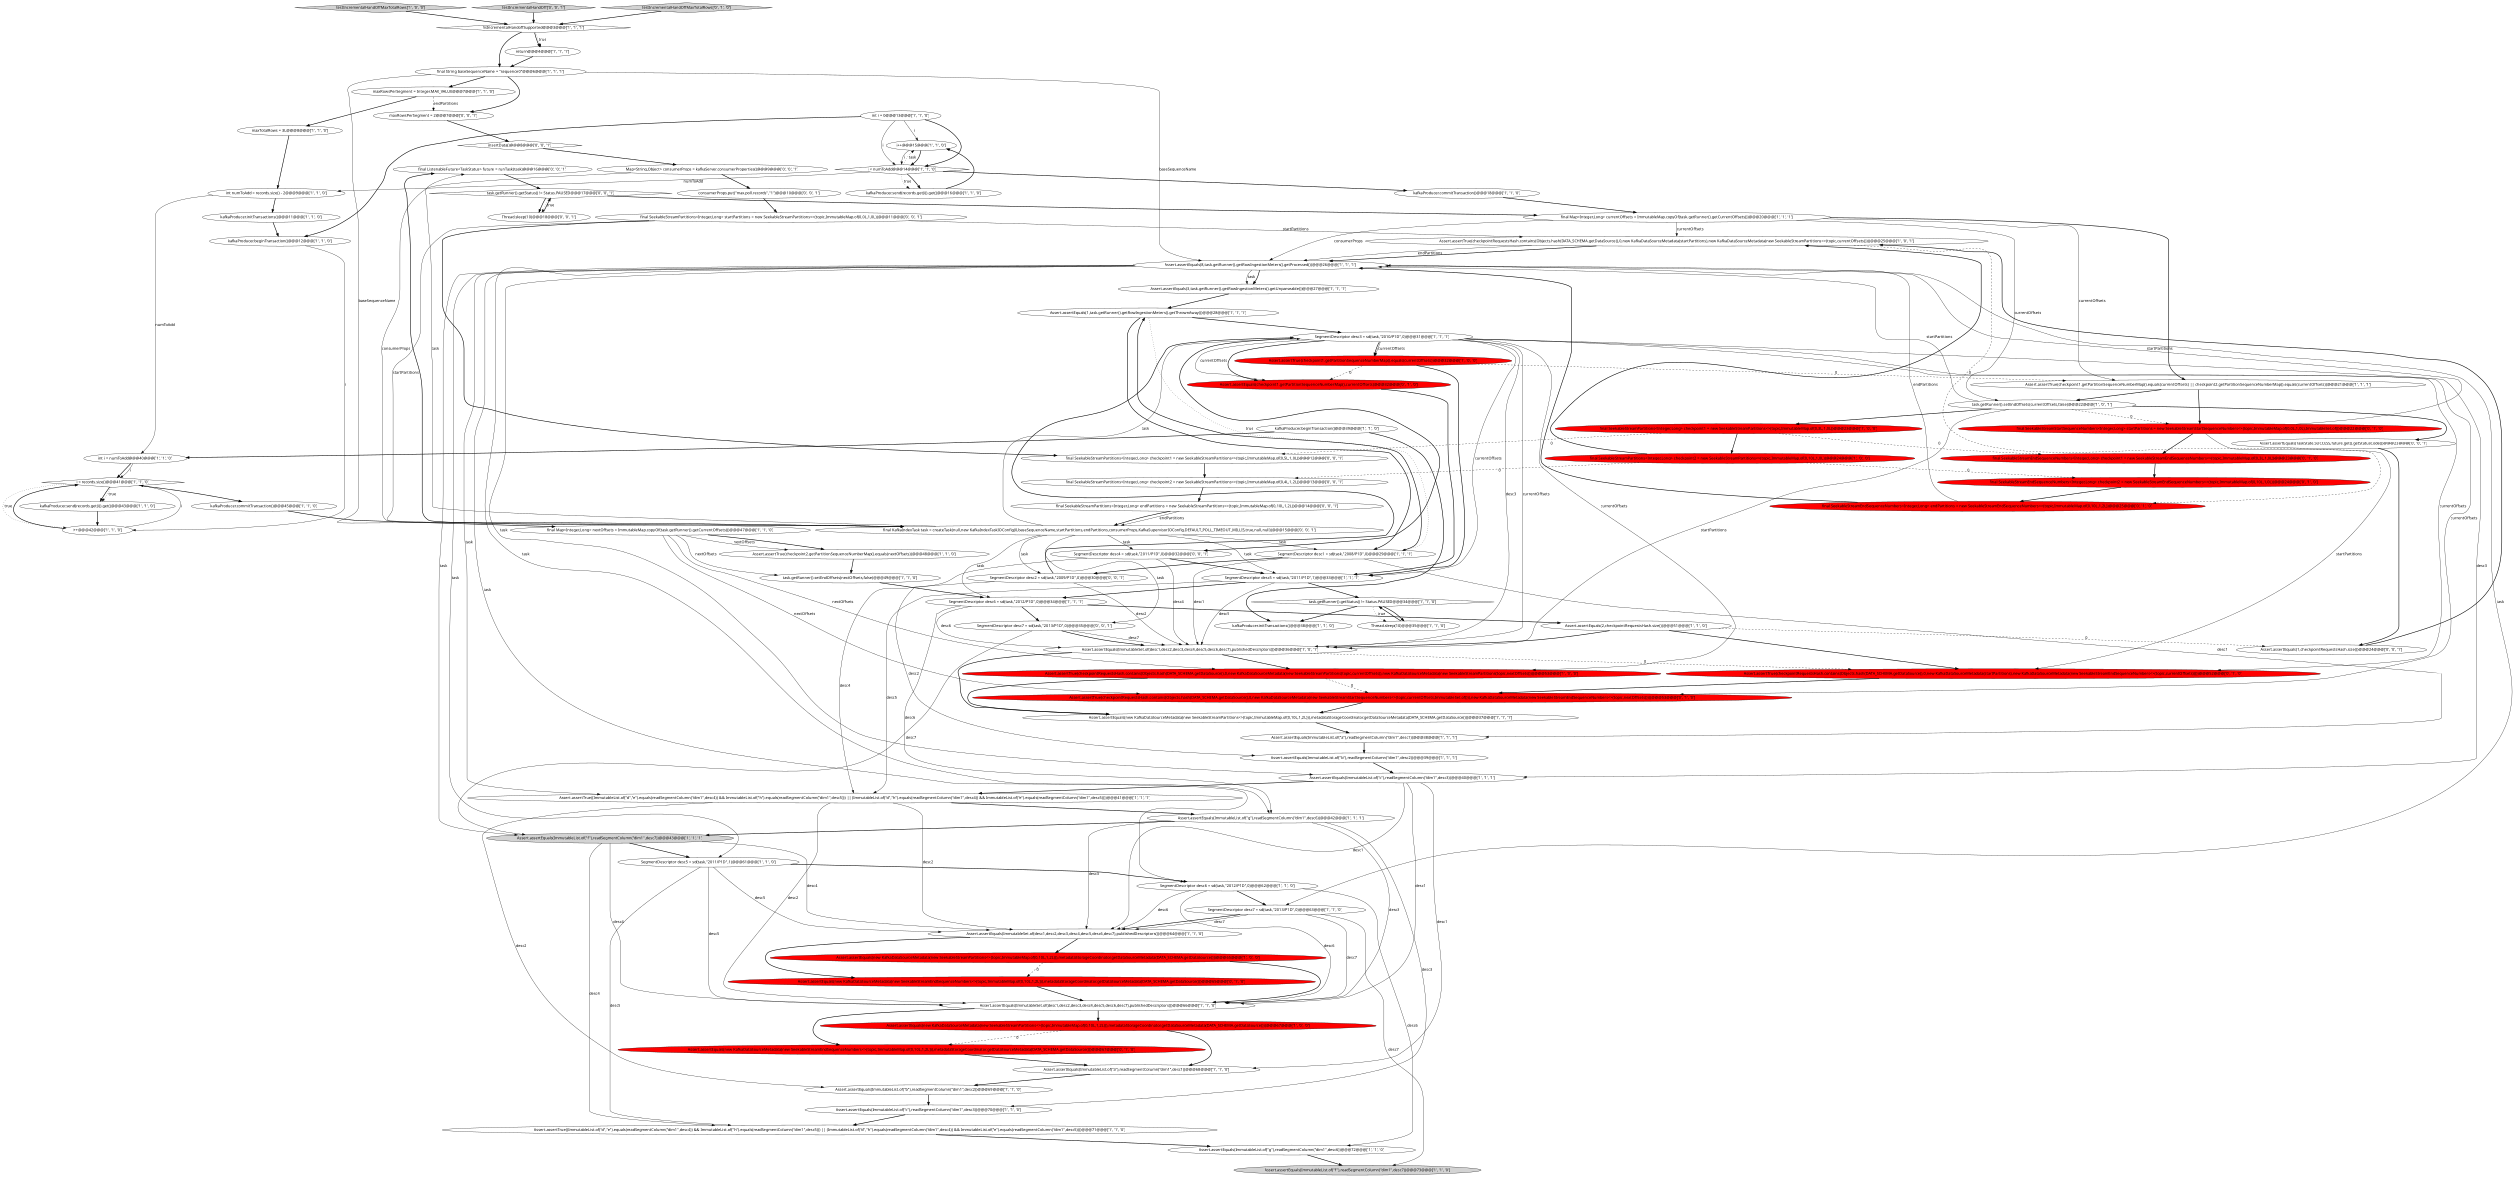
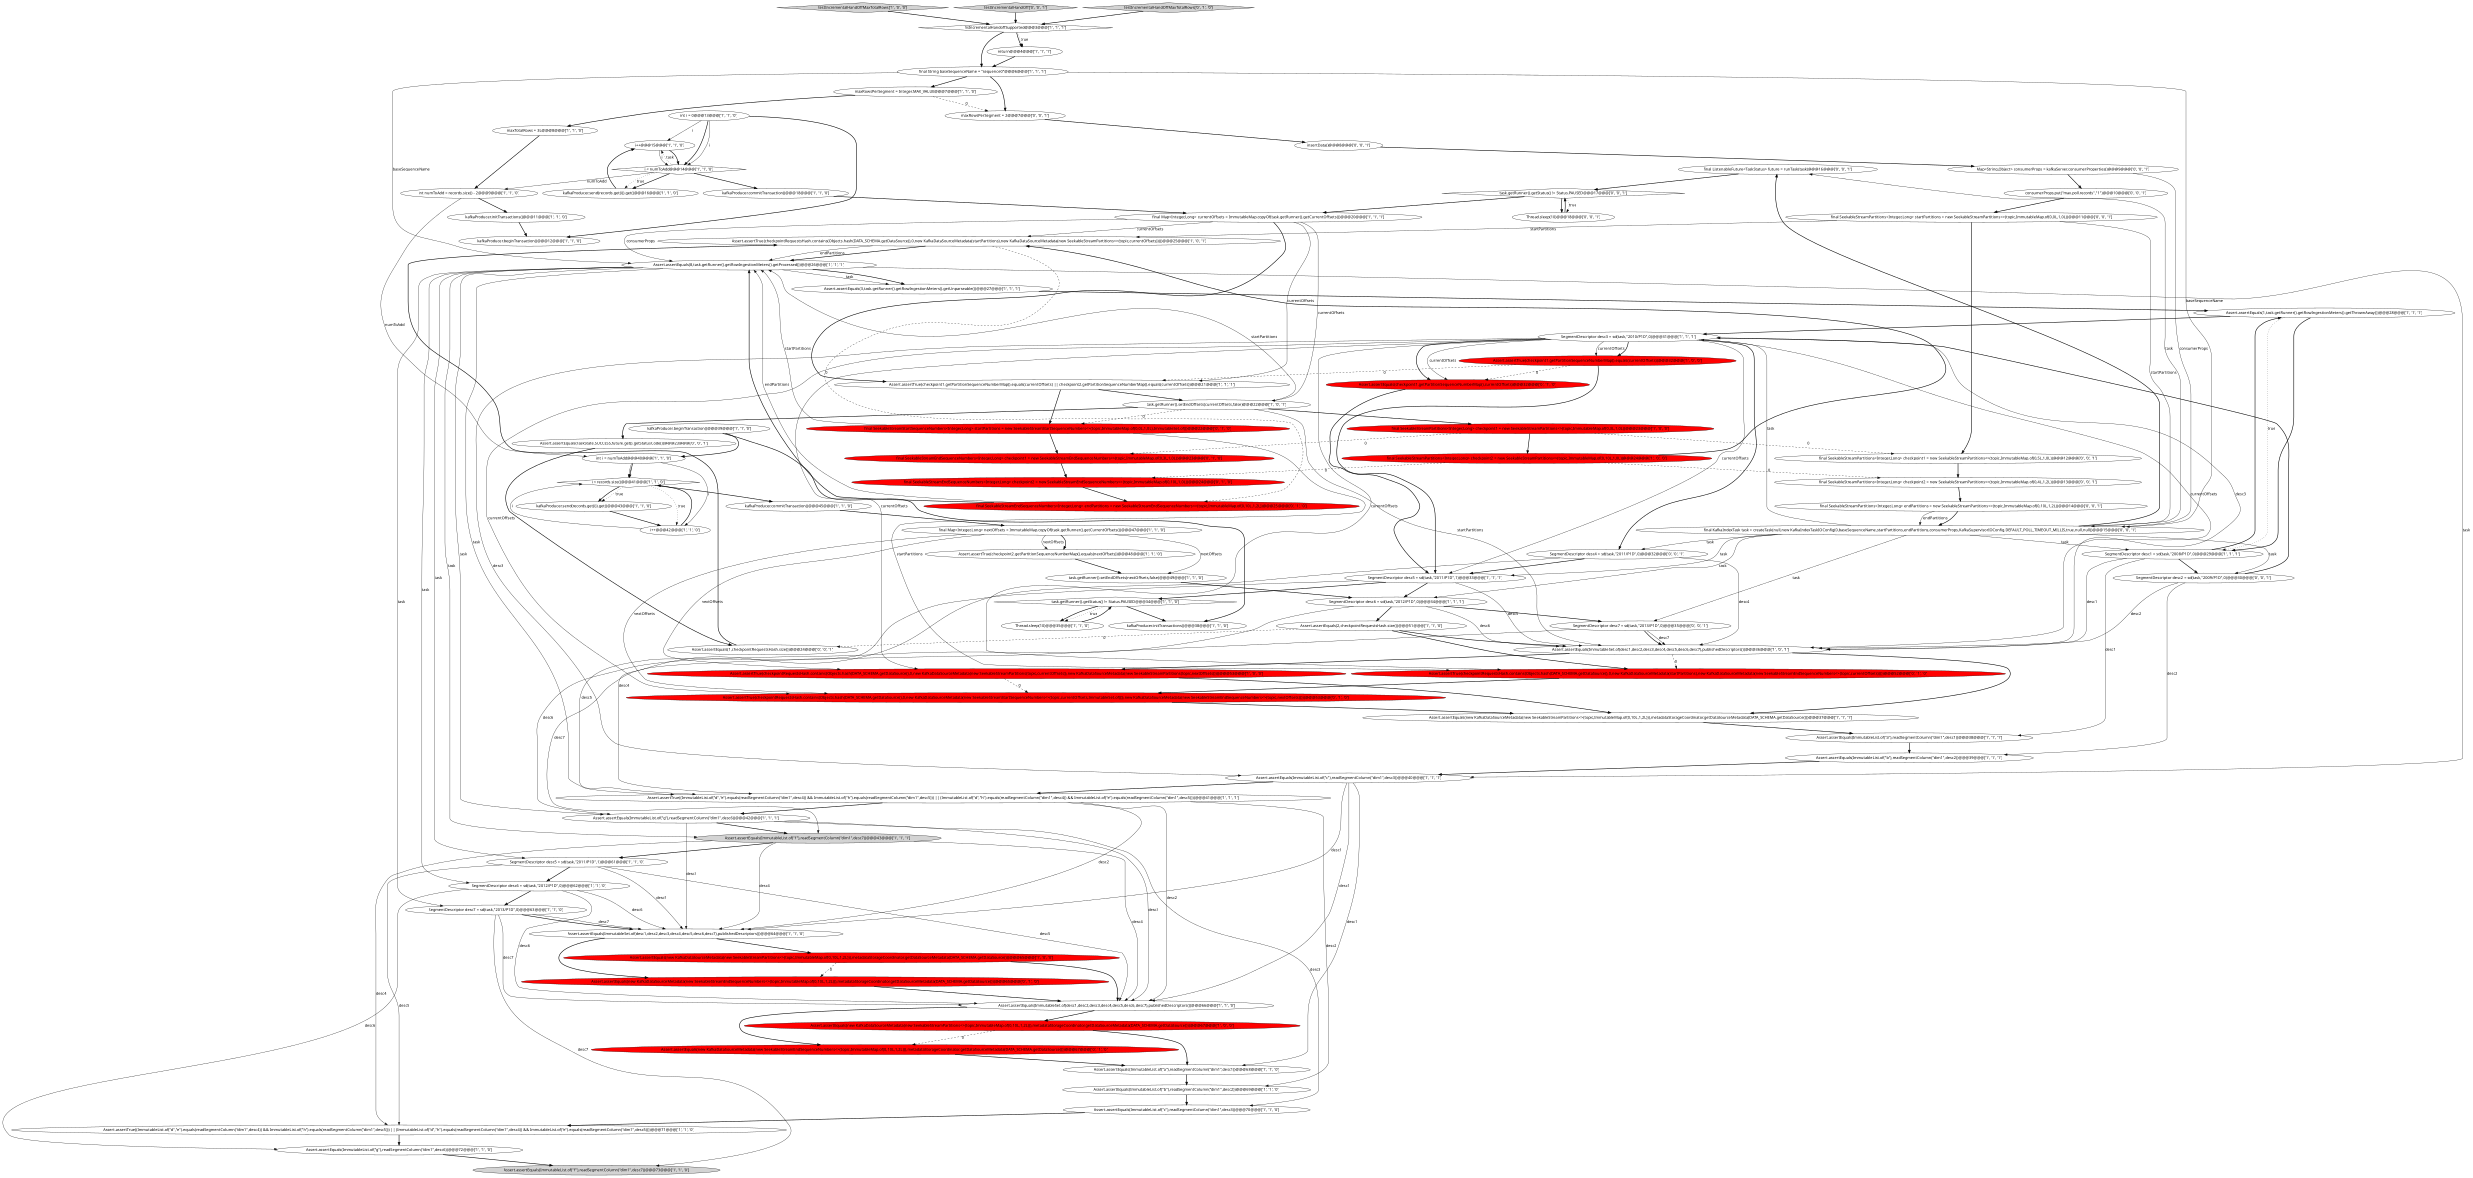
edge "maxRowsPerSegment = Integer.MAX_VALUE@@@7@@@['1', '1', '0']" -> "maxRowsPerSegment = 2@@@7@@@['0', '0', '1']": label "endPartitions" -> "0"
node "insertData()@@@8@@@['0', '0', '1']": shape diamond -> ellipse
edge "kafkaProducer.beginTransaction()@@@12@@@['1', '1', '0']" -> "i++@@@42@@@['1', '1', '0']": now "int i = numToAdd@@@40@@@['1', '1', '0']" -> "i++@@@42@@@['1', '1', '0']"
